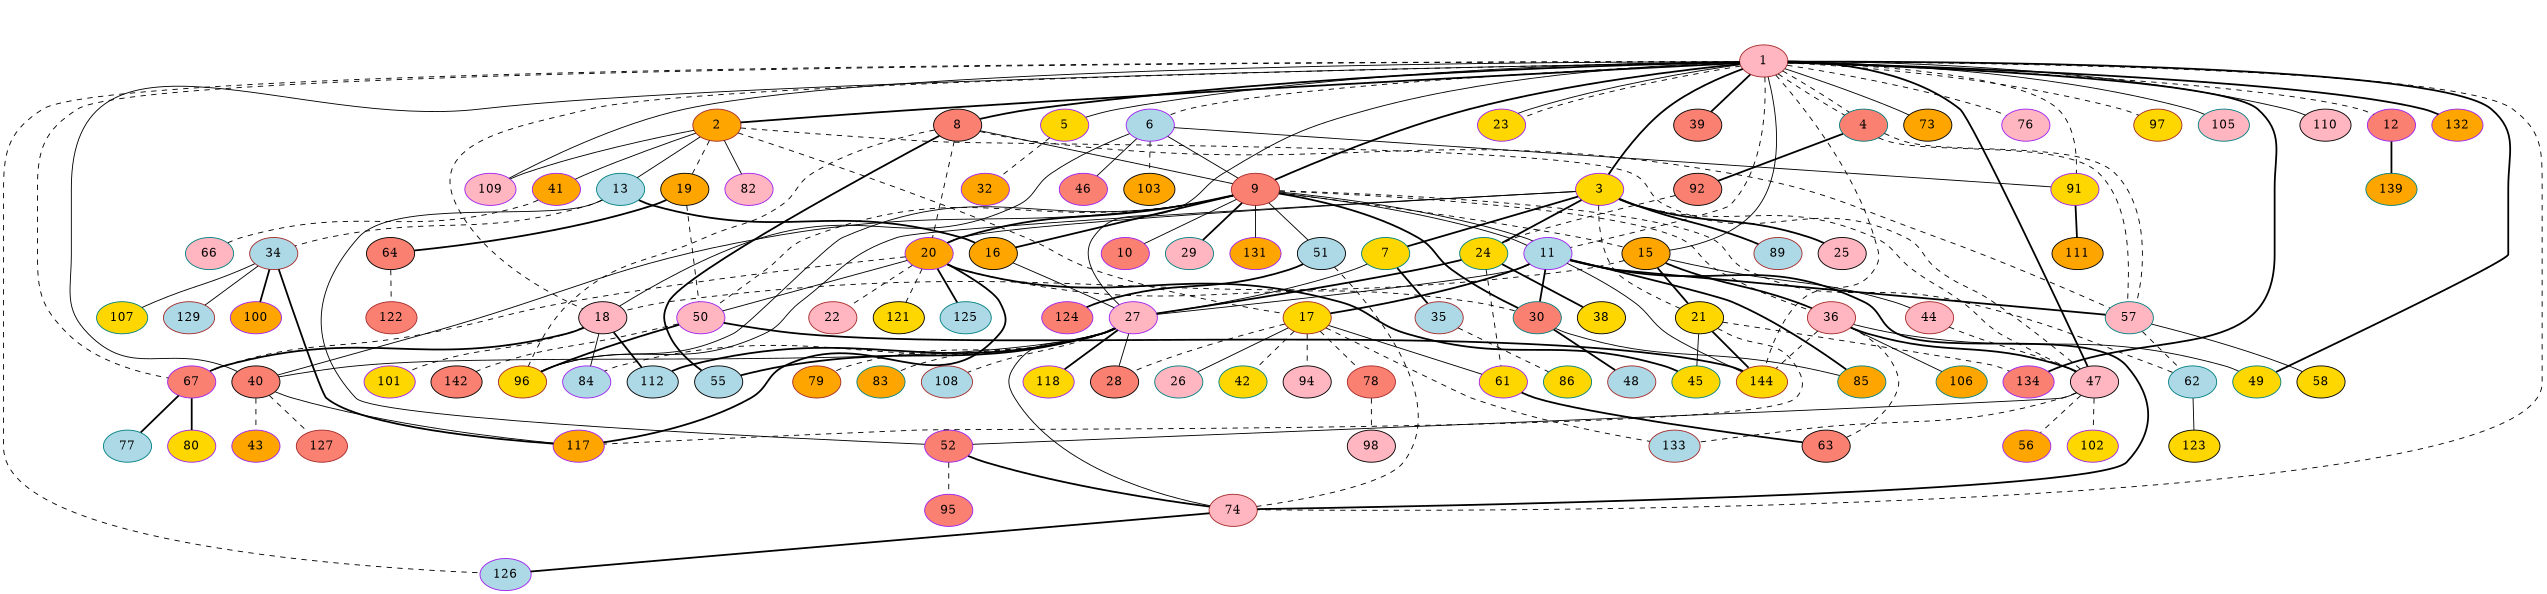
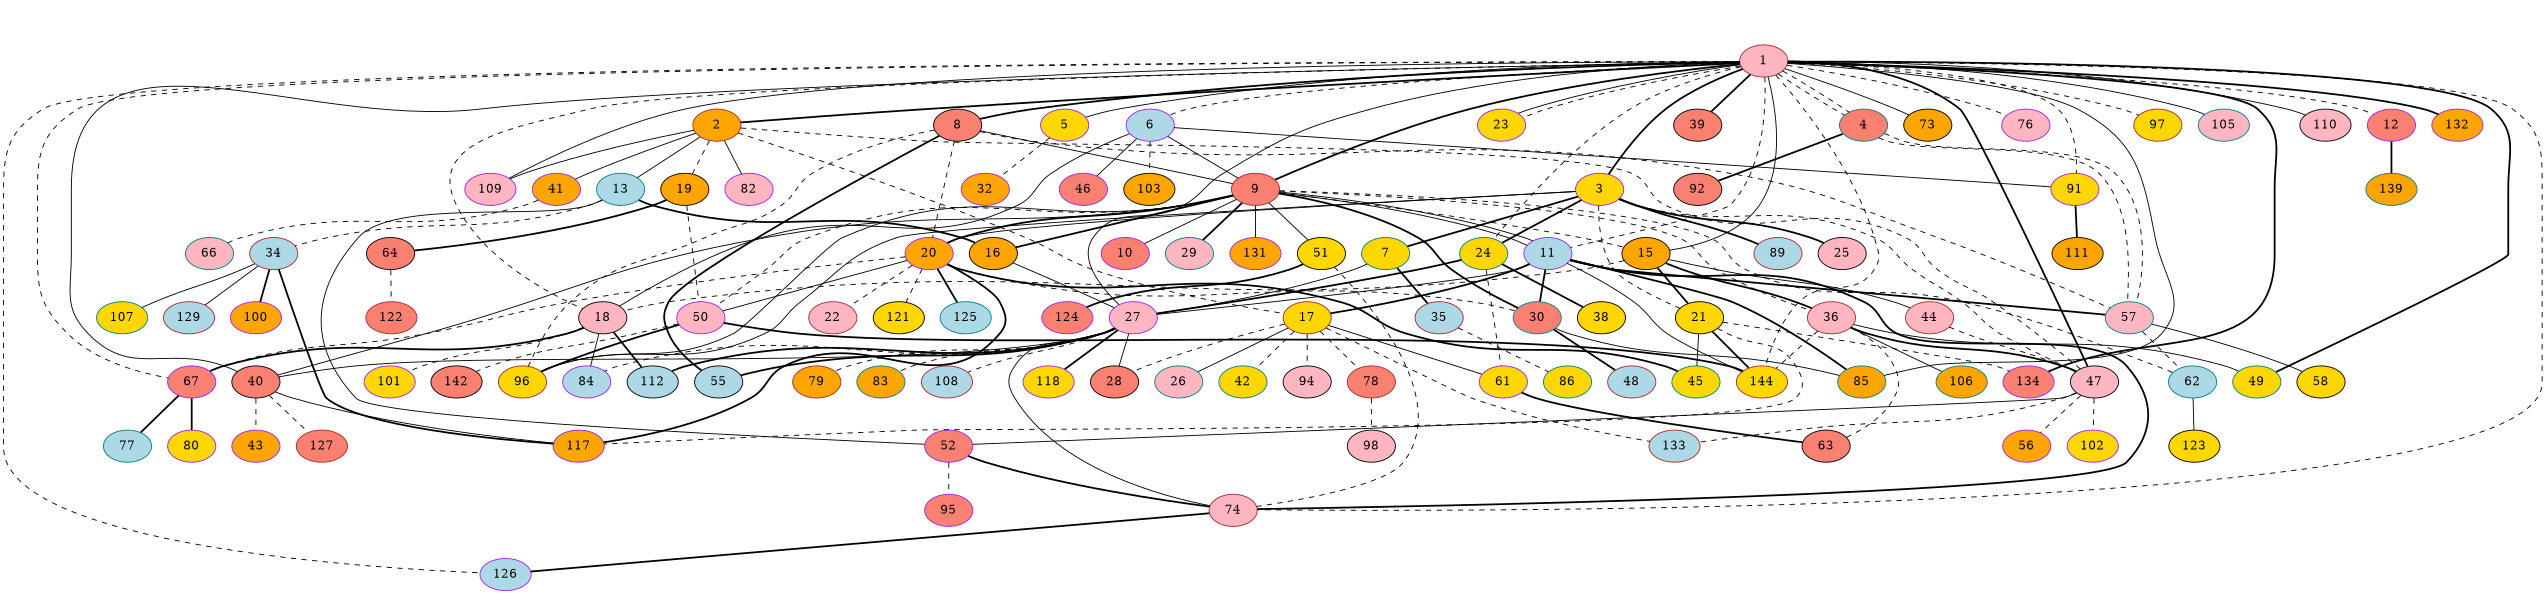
edge "1" -- "85": added
edge "92" -- "24": now "1" -- "24"
node "51": fillcolor lightblue -> gold
